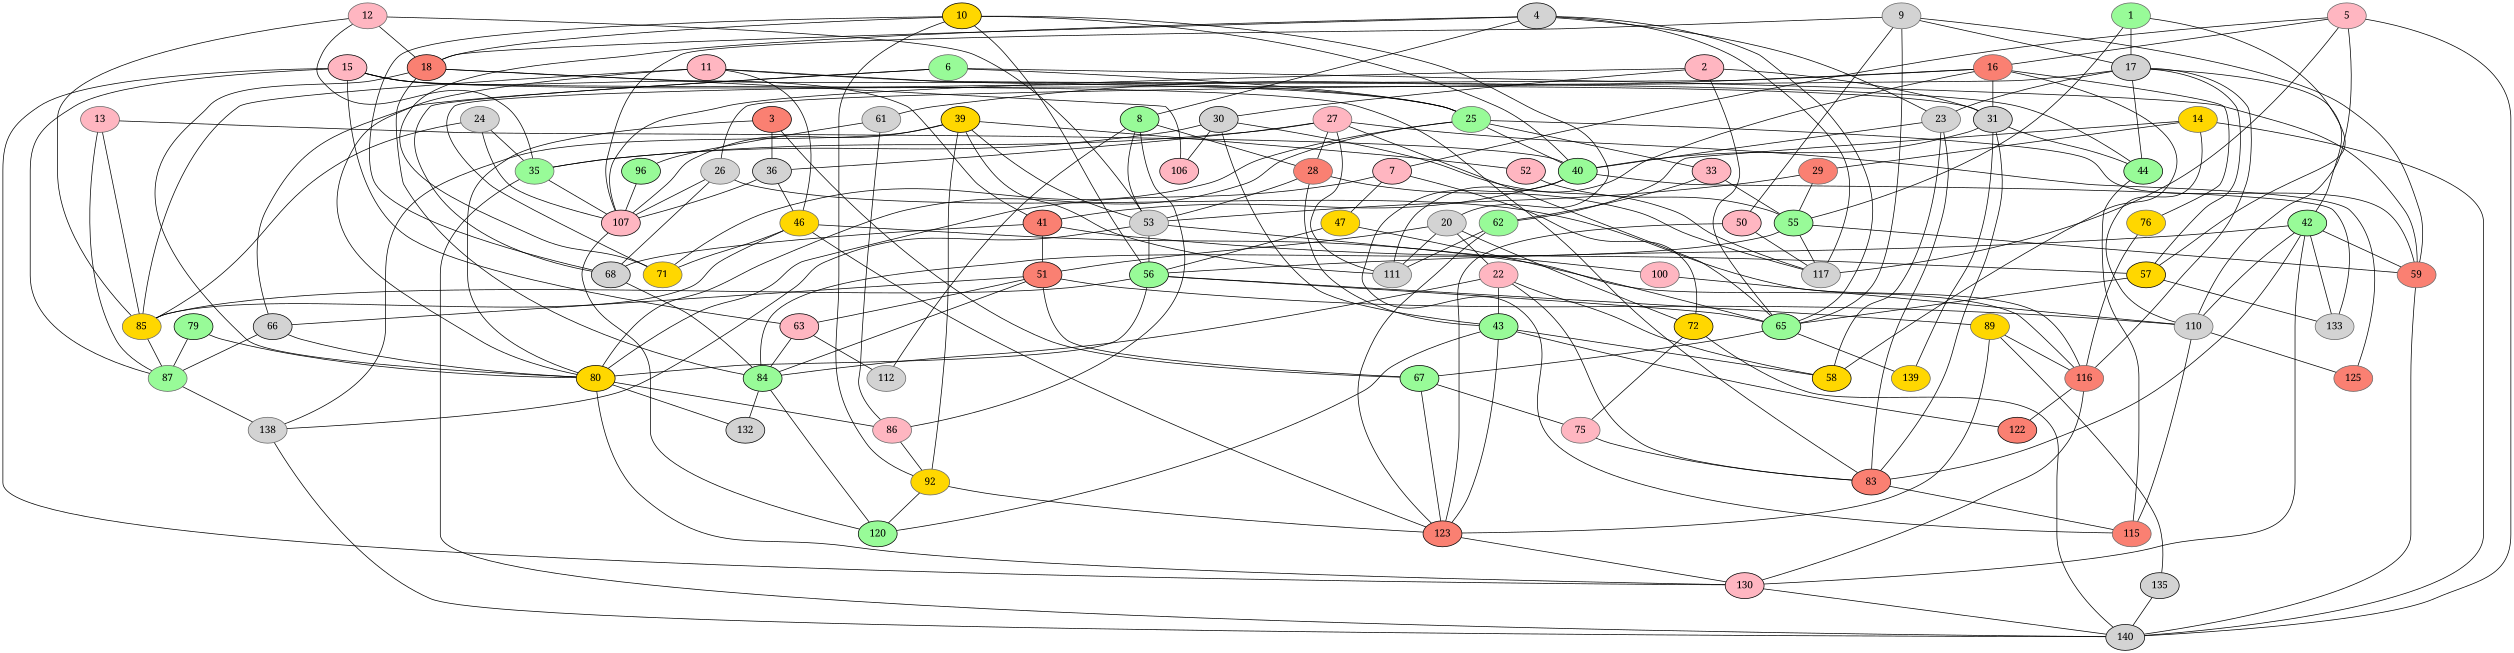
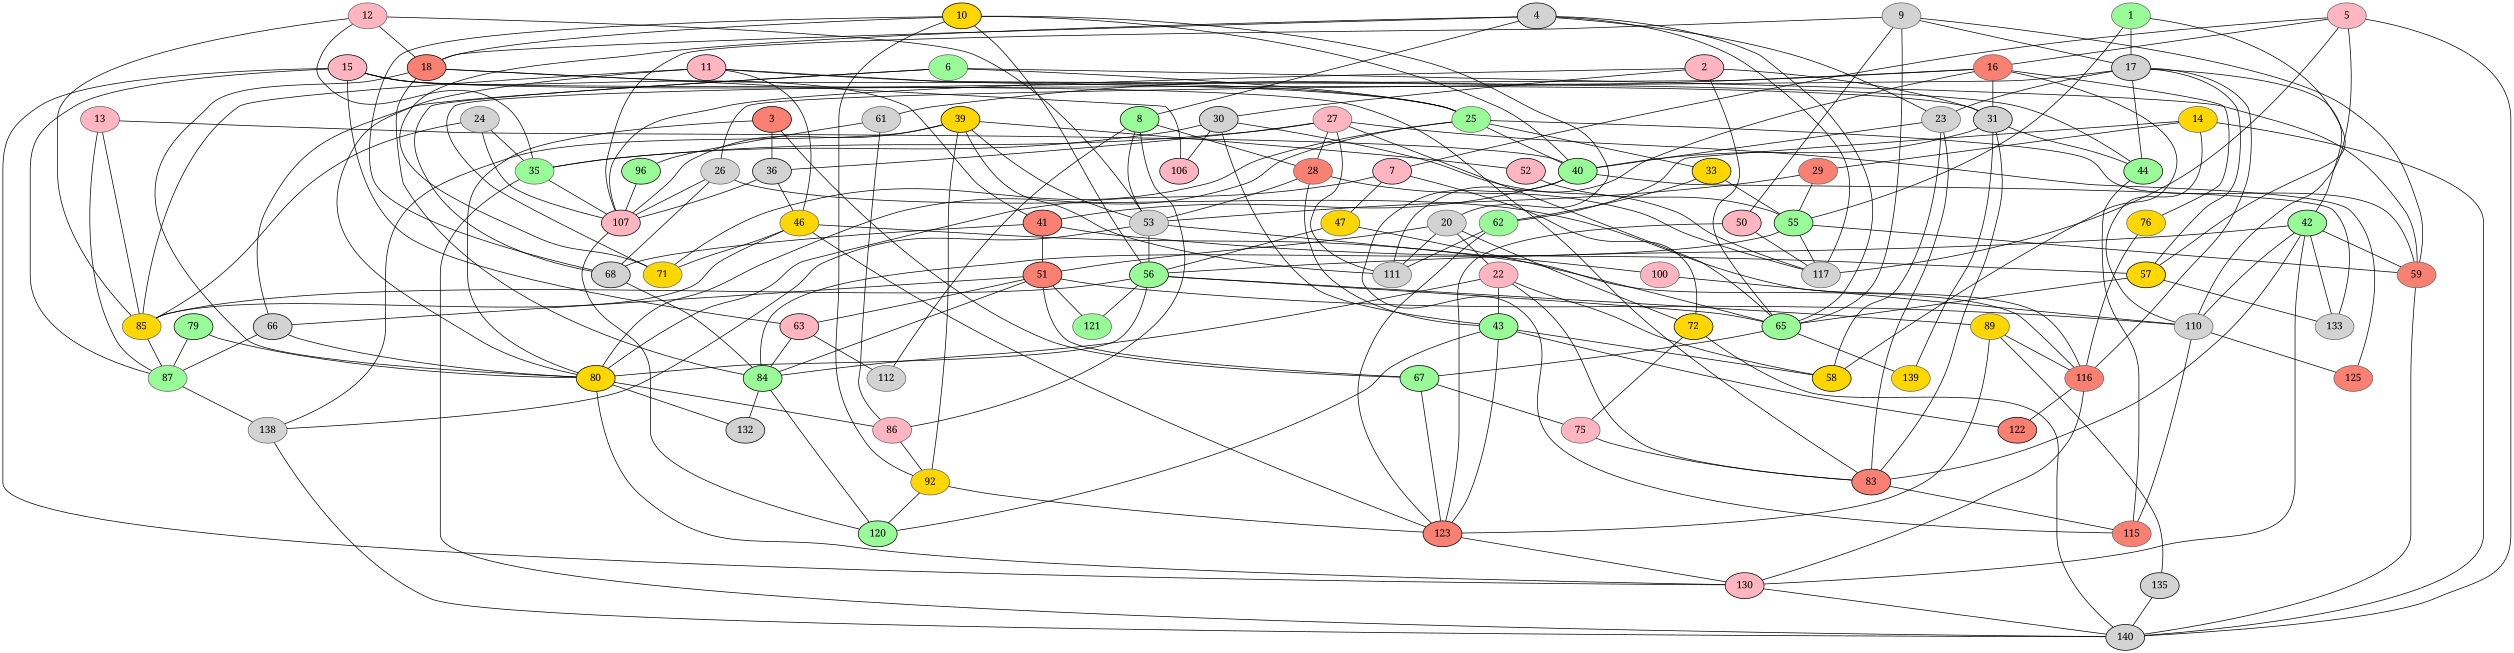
node "33": fillcolor lightpink -> gold
node "121": added
